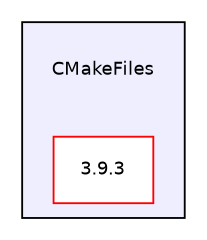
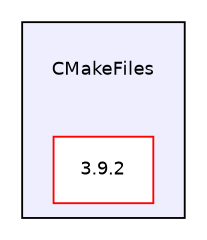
node "3.9.3": label "3.9.3" -> "3.9.2"
